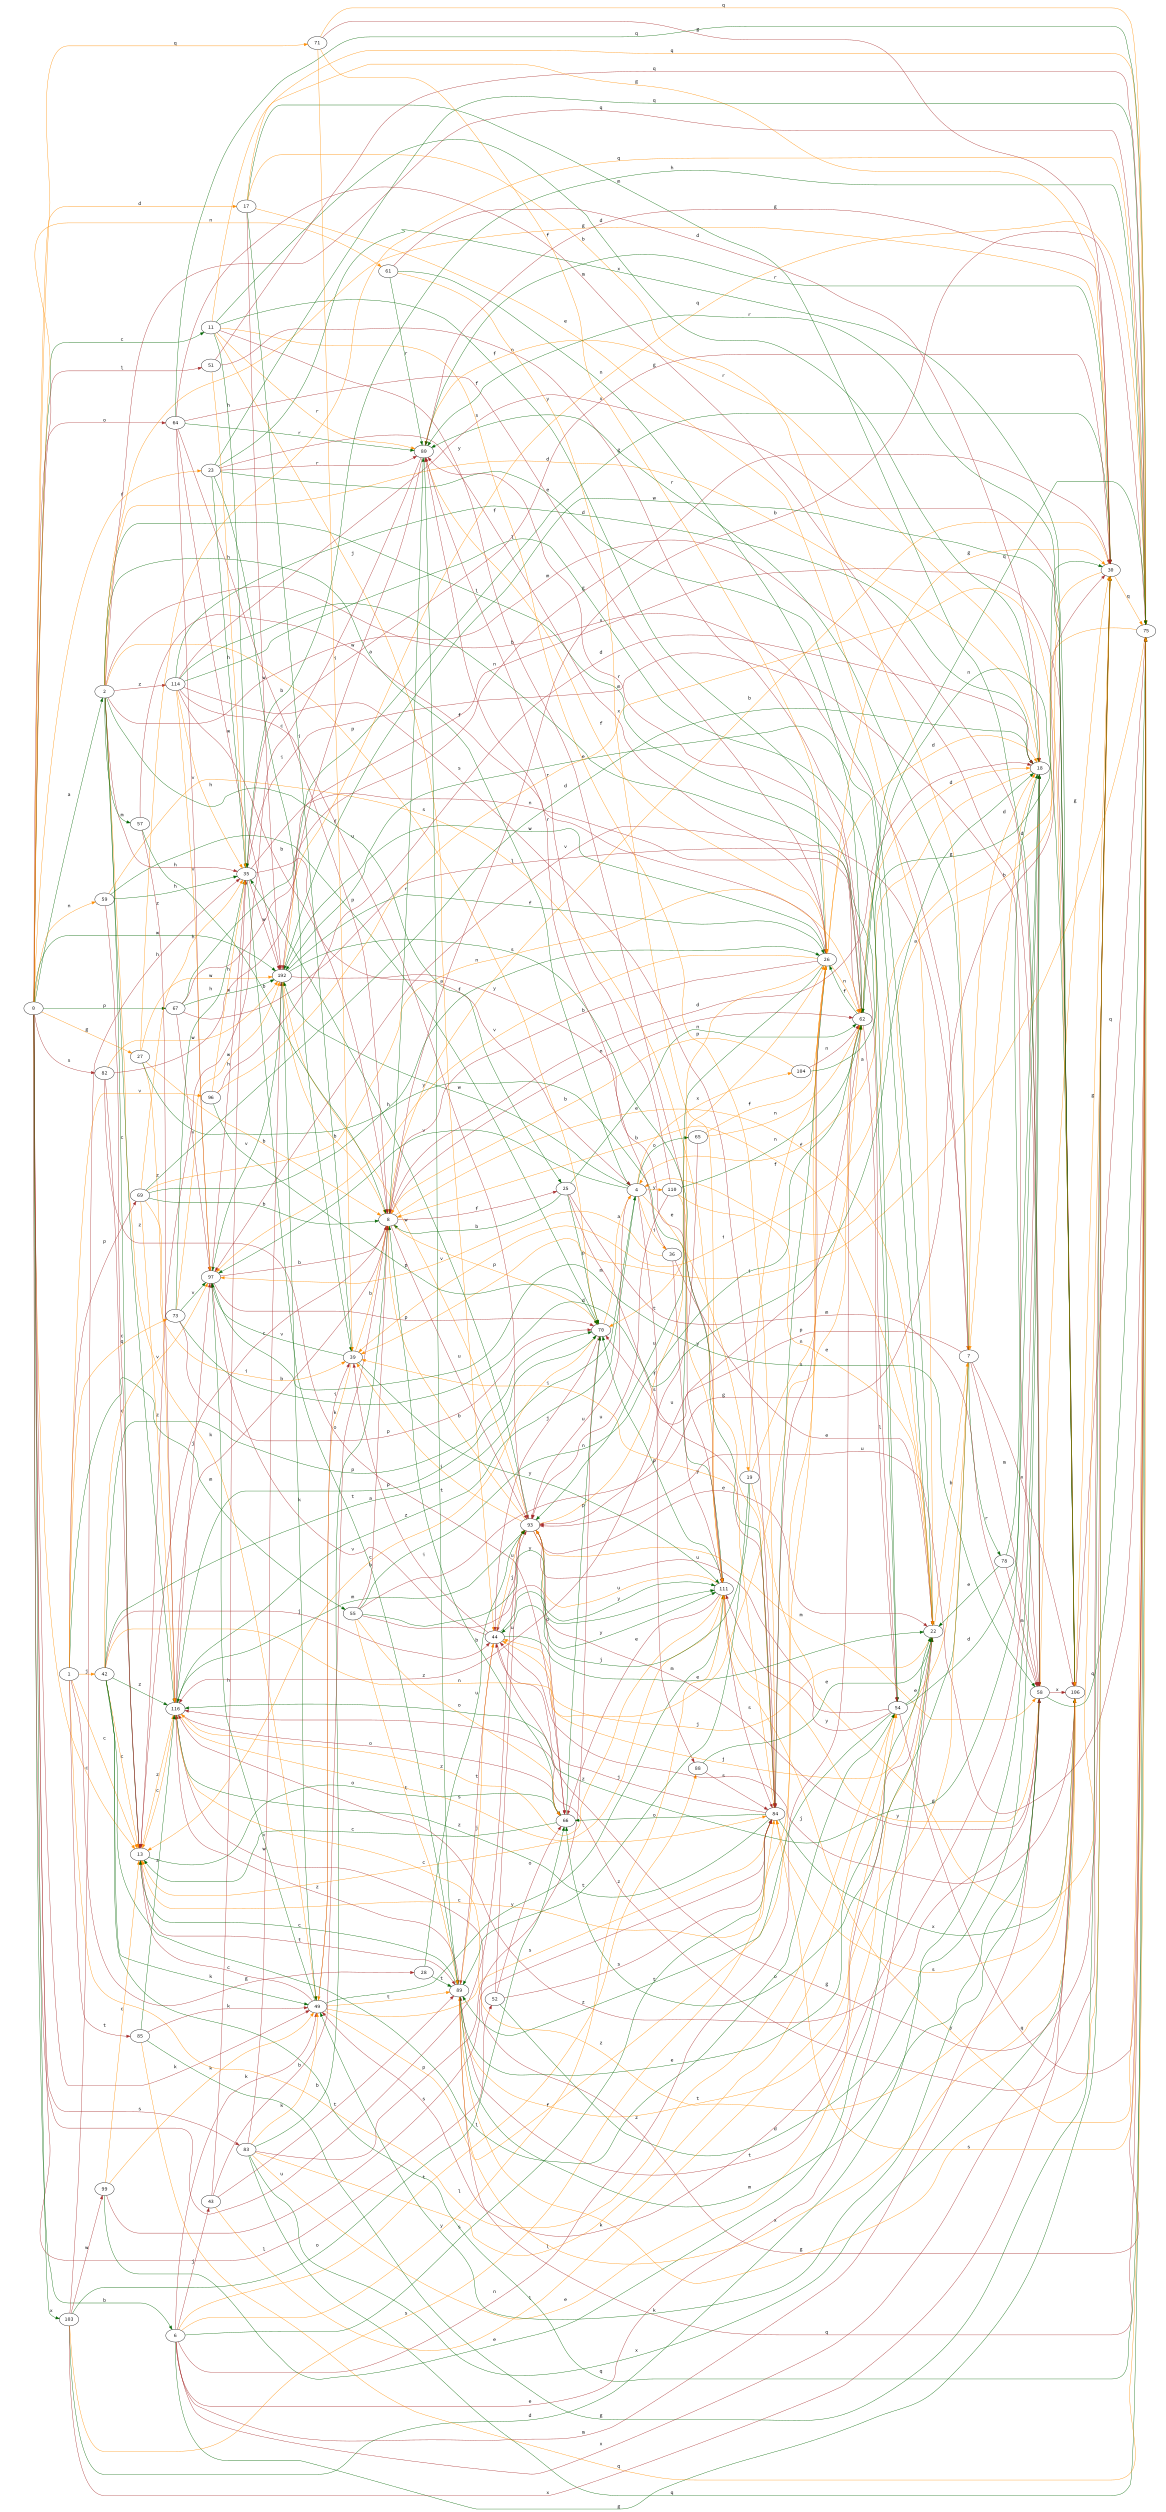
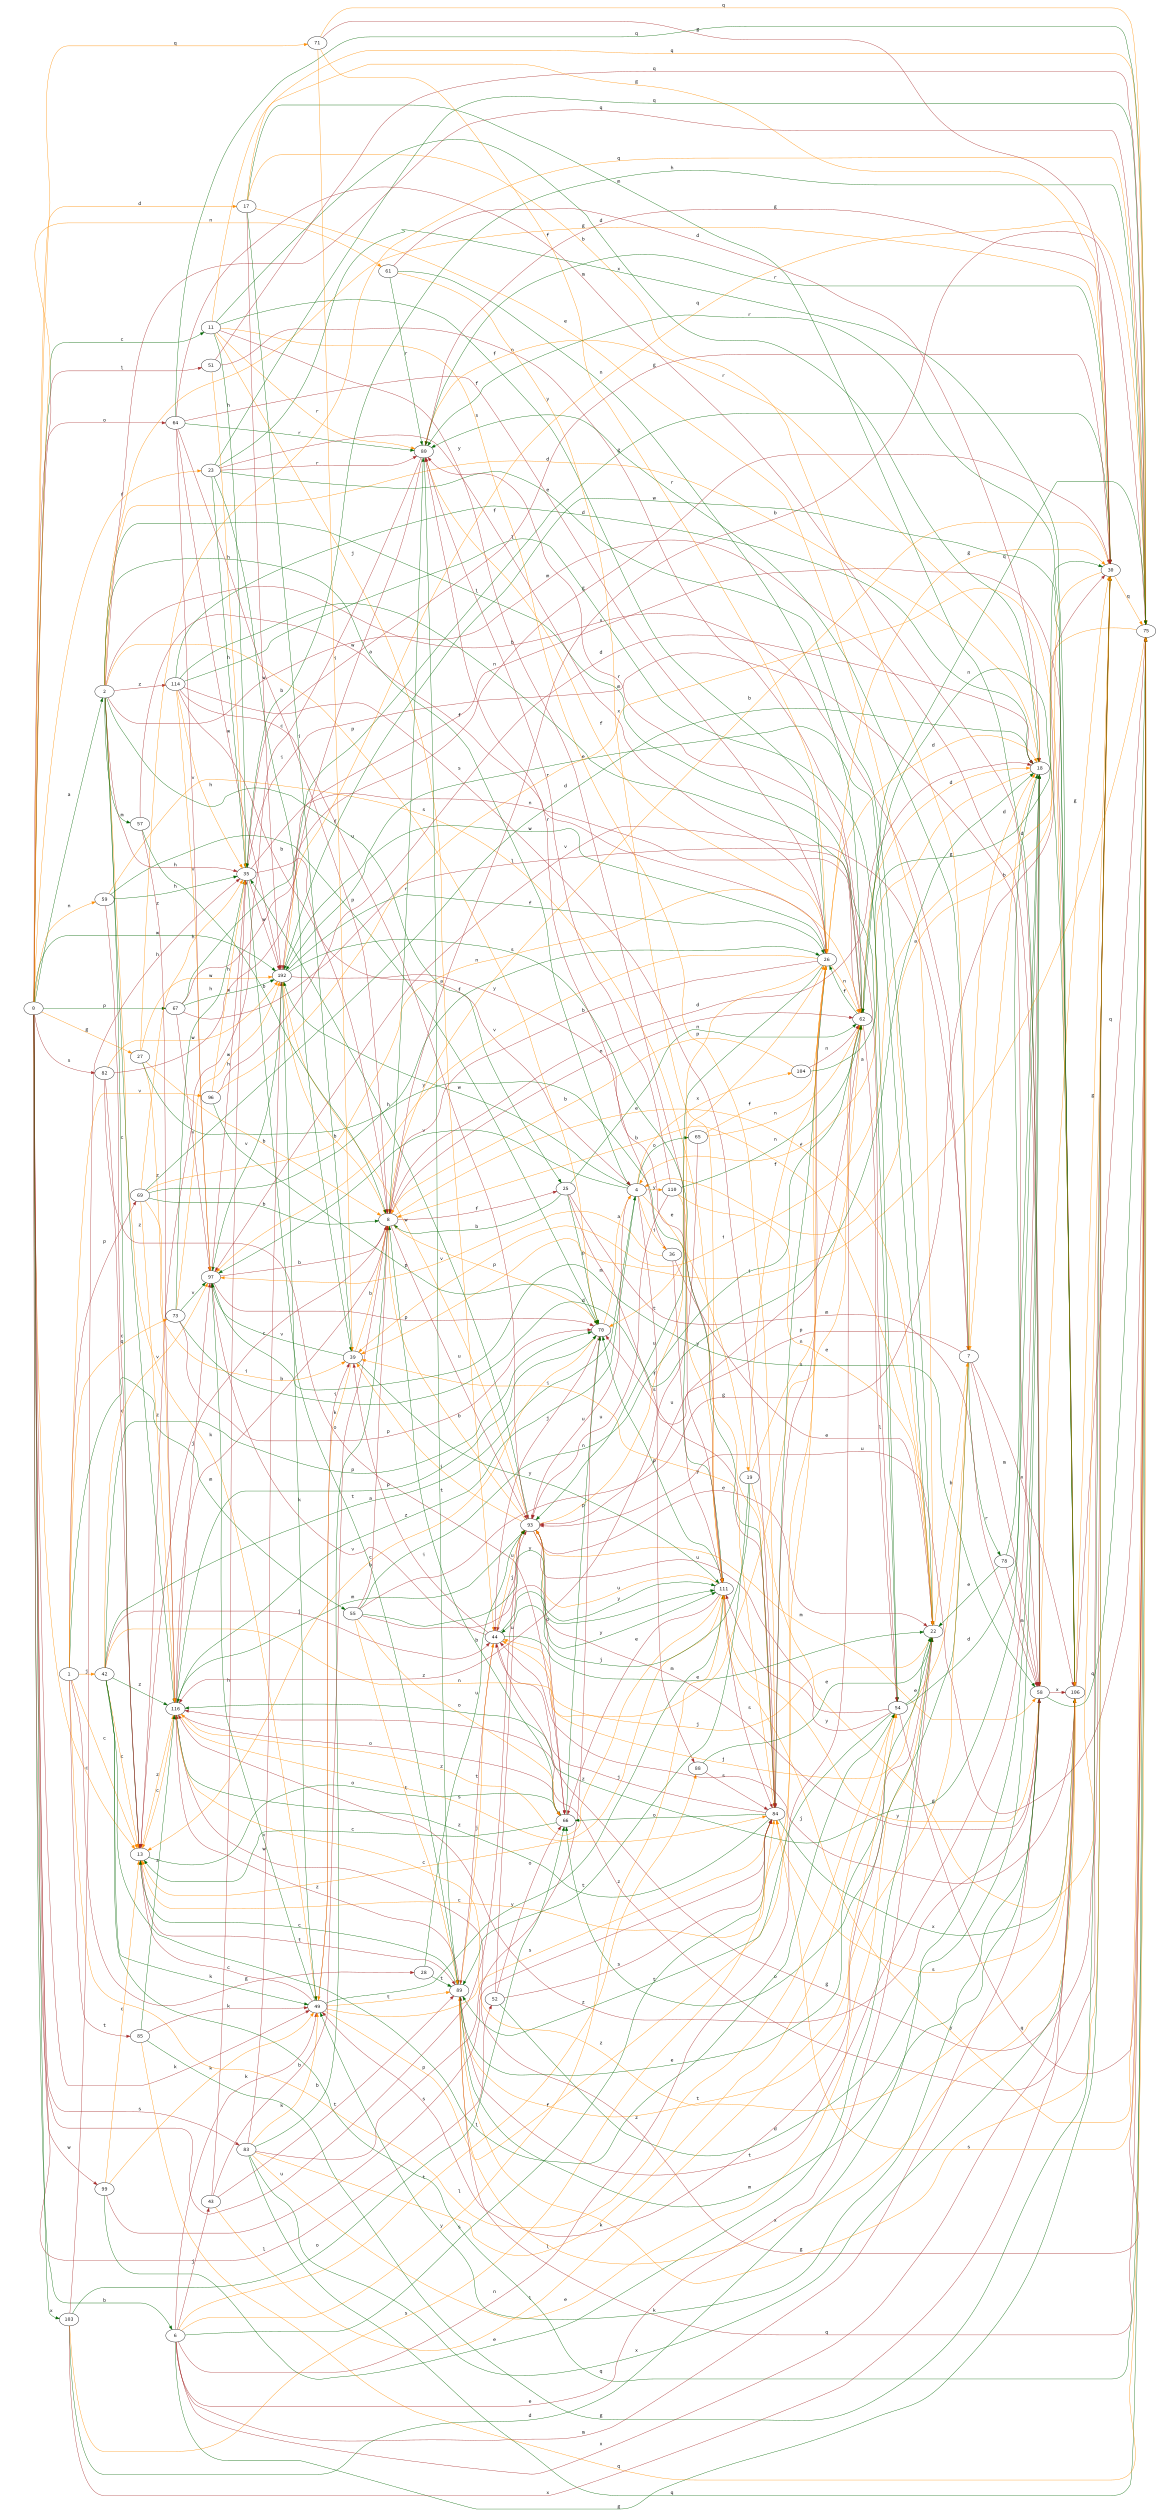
edge "114" -> "106": removed, label "x"
edge "103" -> "99": now "0" -> "99"
